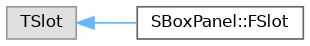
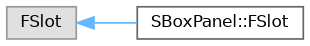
node "TSlot": label "TSlot" -> "FSlot"
